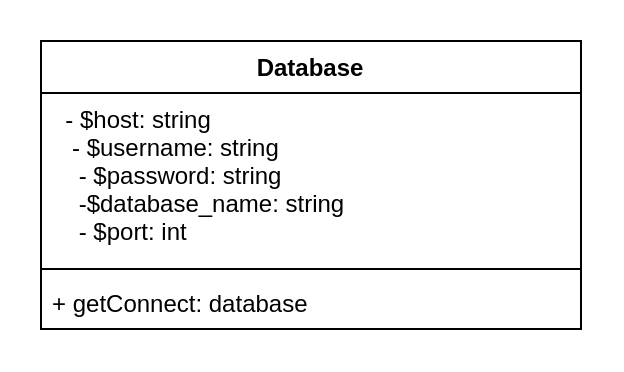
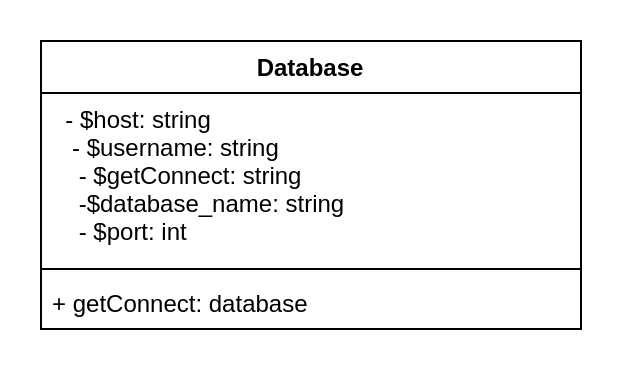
node "- $host: string - $username: string - $password: string -$database_name: string - $port: int": label "- $host: string - $username: string - $password: string -$database_name: string - $port: int" -> "- $host: string - $username: string - $getConnect: string -$database_name: string - $port: int"
